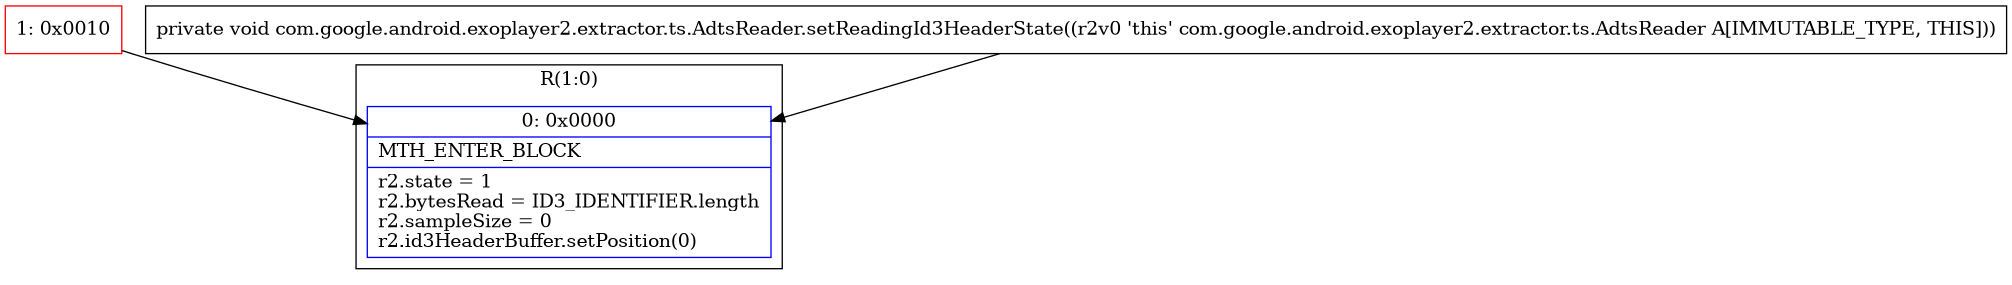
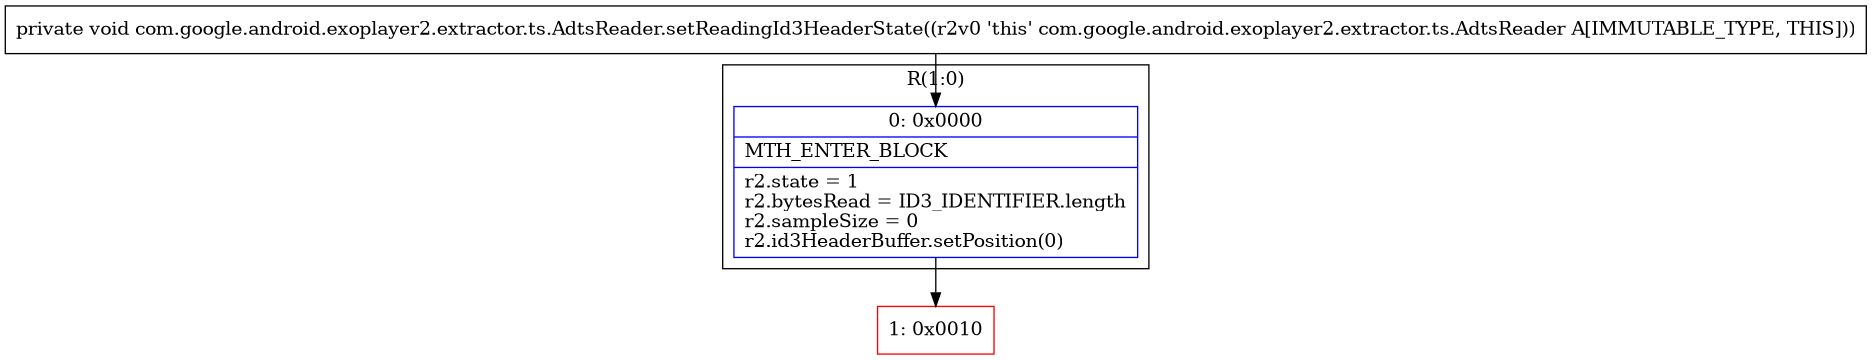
edge "1: 0x0010" -> "0: 0x0000": reversed
